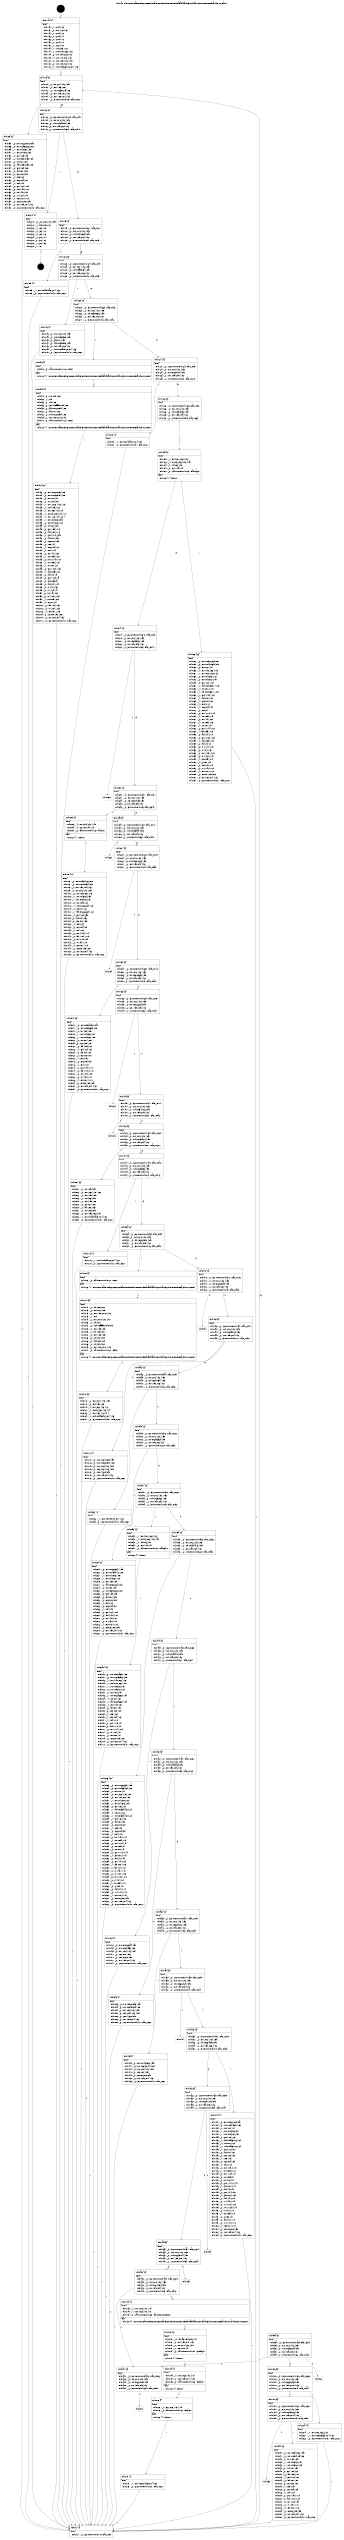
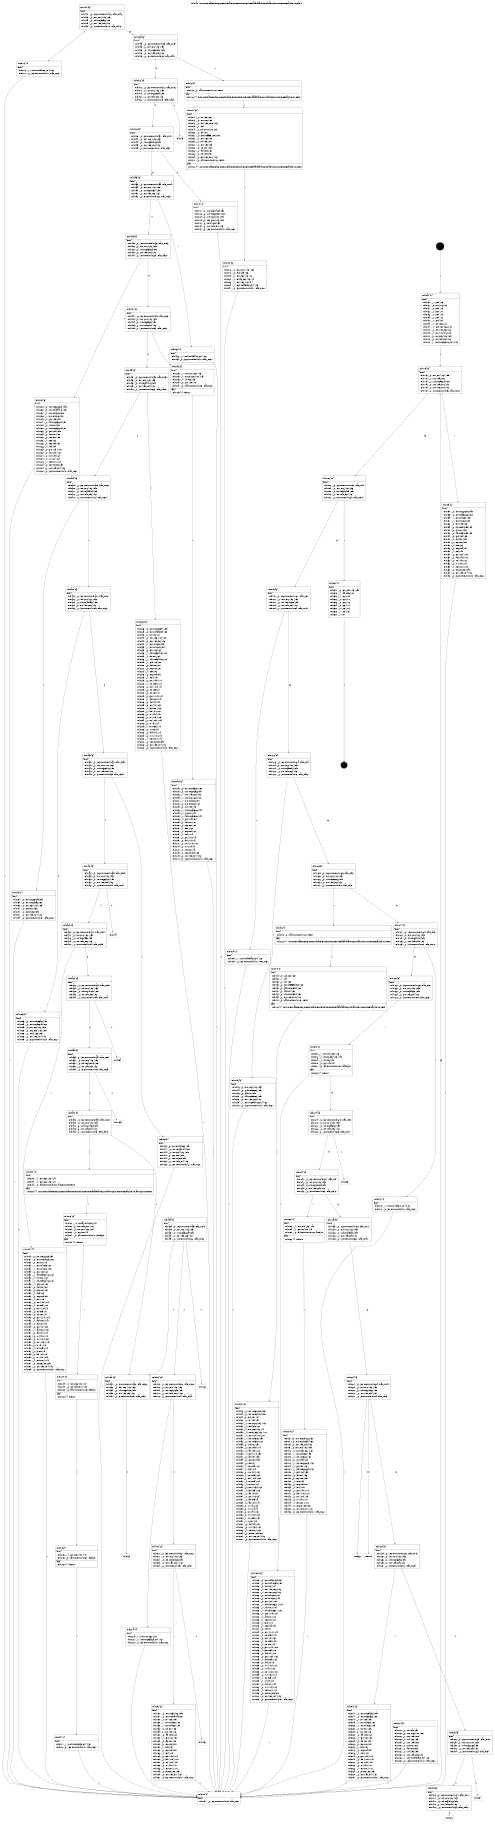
edge "0x4018ab [25]" -> "0x402330": now "0x4018c4 [25]" -> "0x402330"
node "0x401928 [25]": removed
